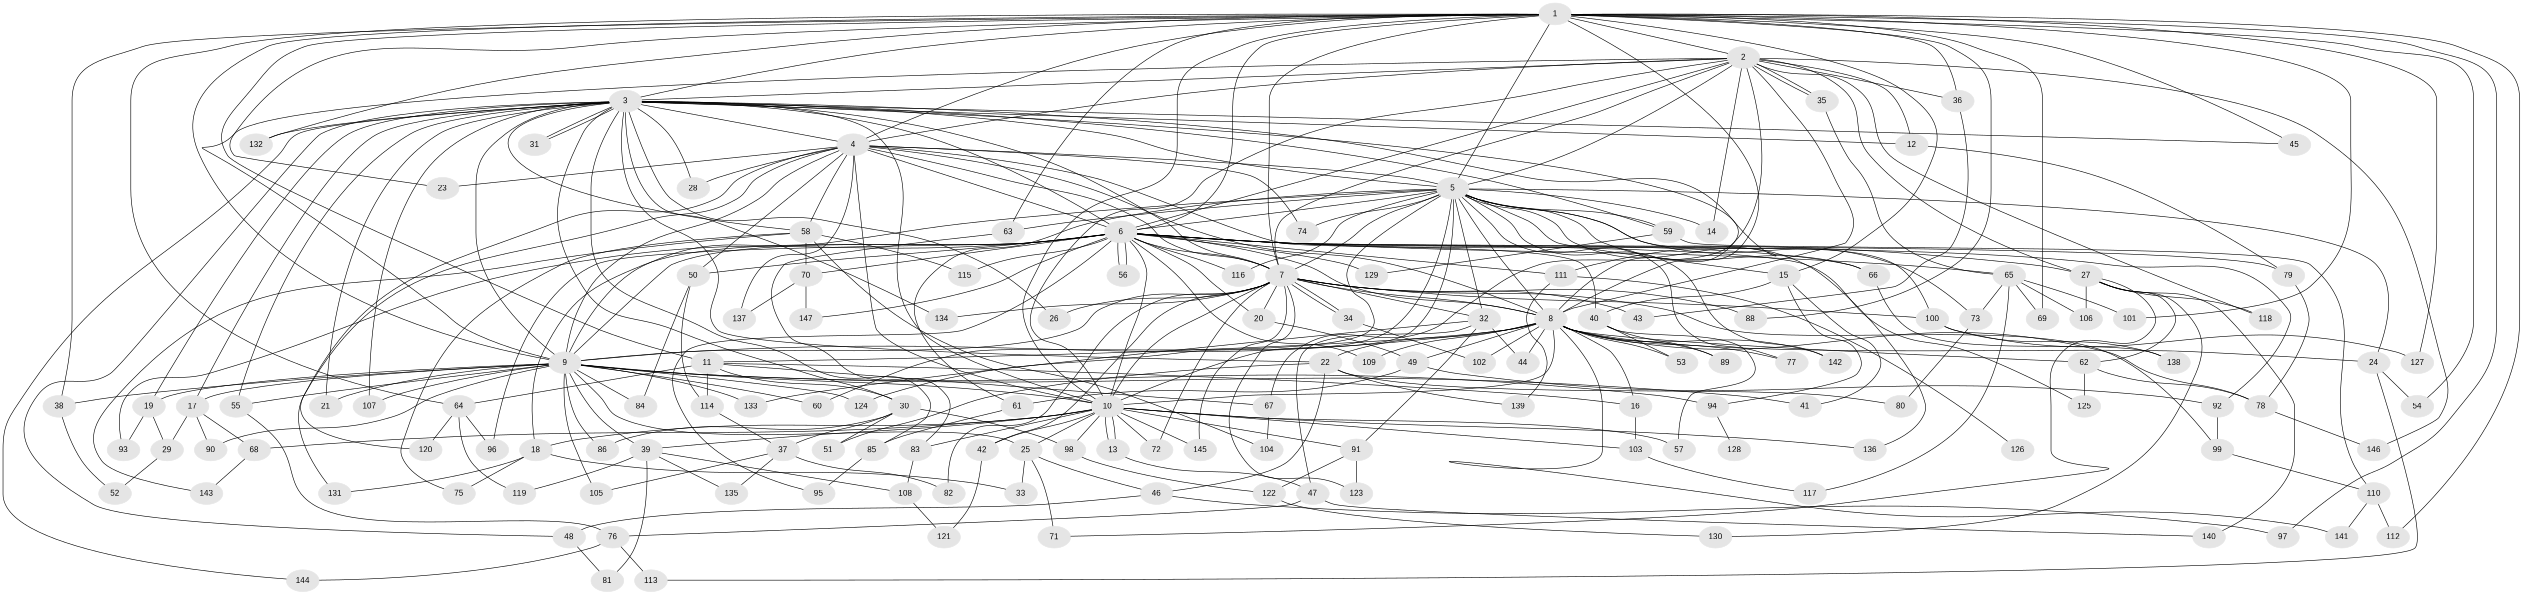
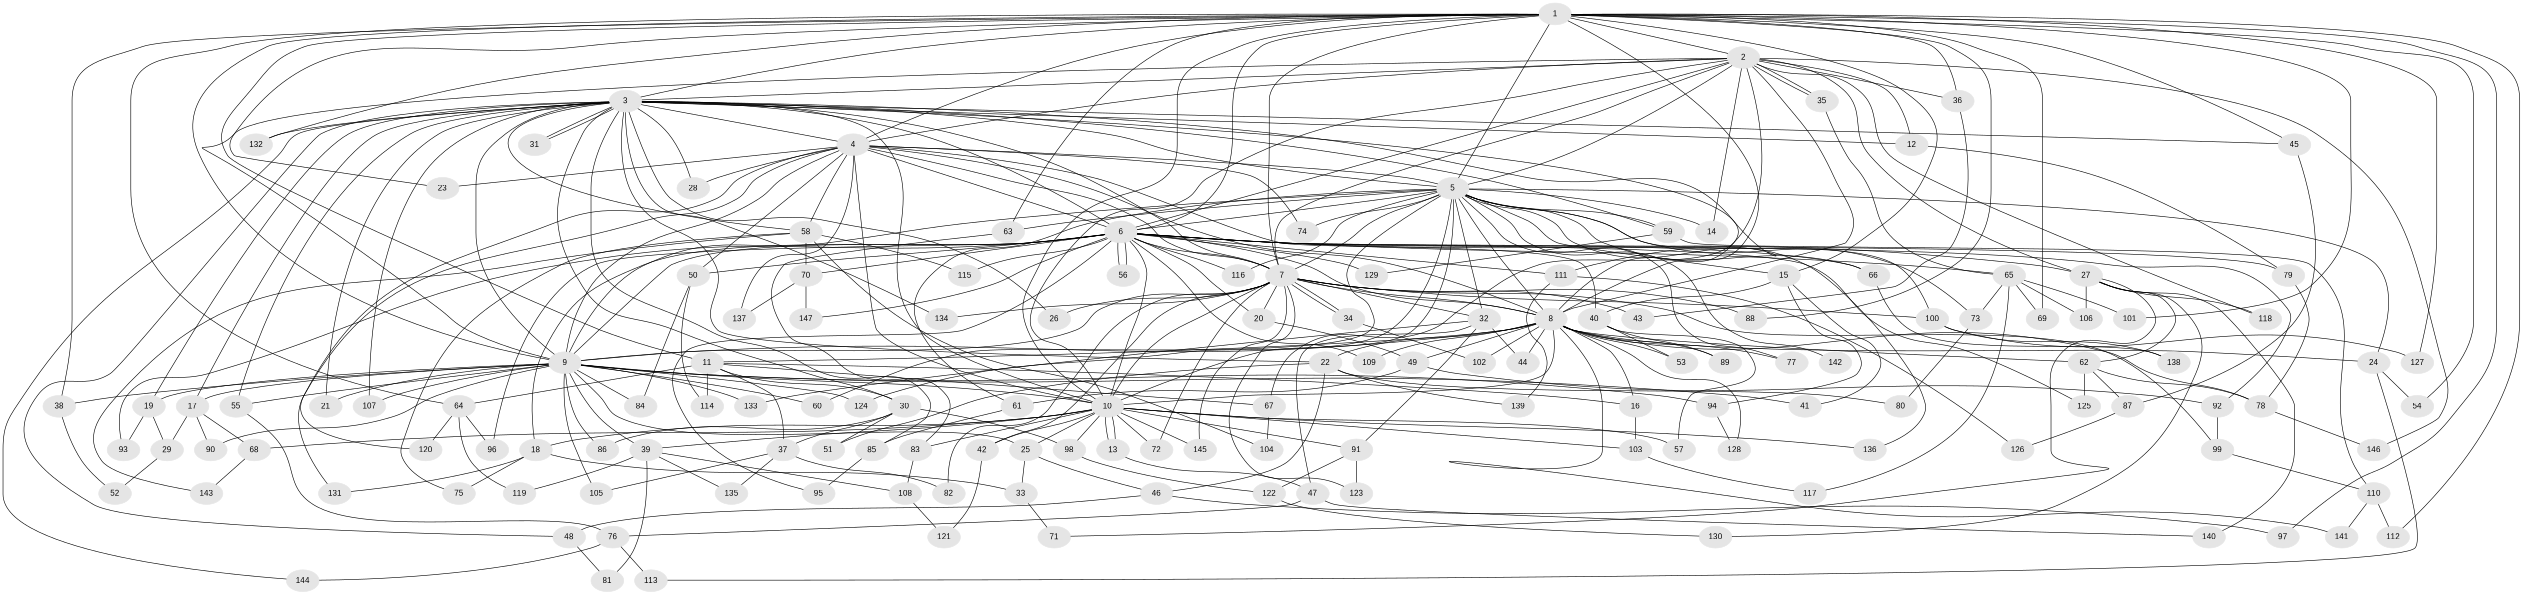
edge "8" -- "142": now "8" -- "128"
node "87": added
edge "114" -- "37": now "11" -- "37"
edge "25" -- "71": now "33" -- "71"
